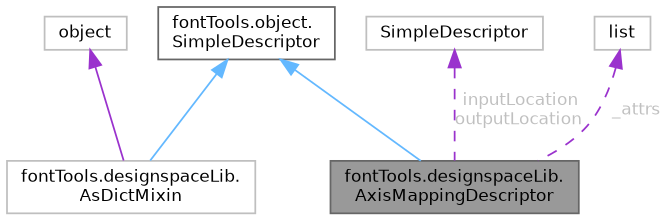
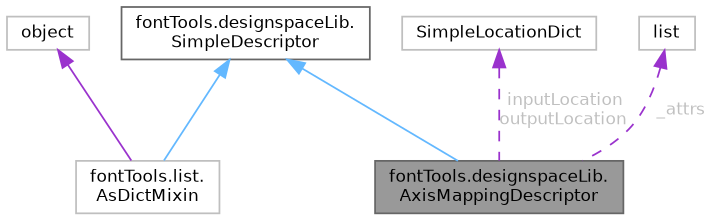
node "fontTools.object. SimpleDescriptor": label "fontTools.object. SimpleDescriptor" -> "fontTools.designspaceLib. SimpleDescriptor"
node "SimpleDescriptor": label "SimpleDescriptor" -> "SimpleLocationDict"
node "fontTools.designspaceLib. AsDictMixin": label "fontTools.designspaceLib. AsDictMixin" -> "fontTools.list. AsDictMixin"
